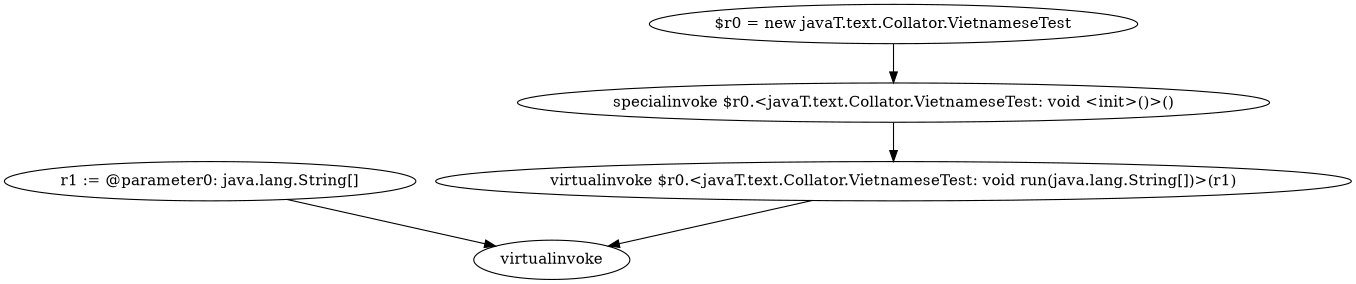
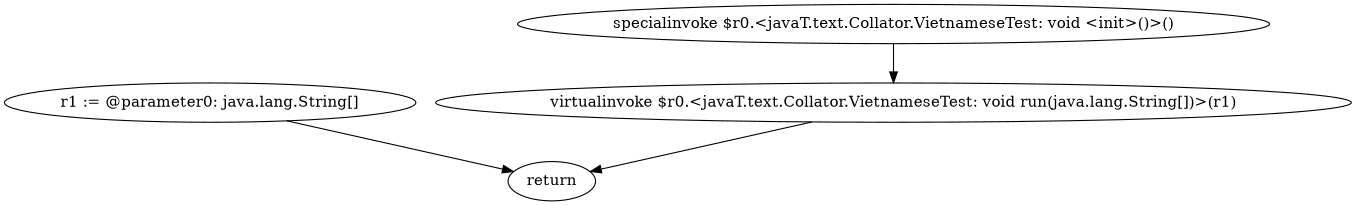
node "$r0 = new javaT.text.Collator.VietnameseTest": removed
node "virtualinvoke": label "virtualinvoke" -> "return"
